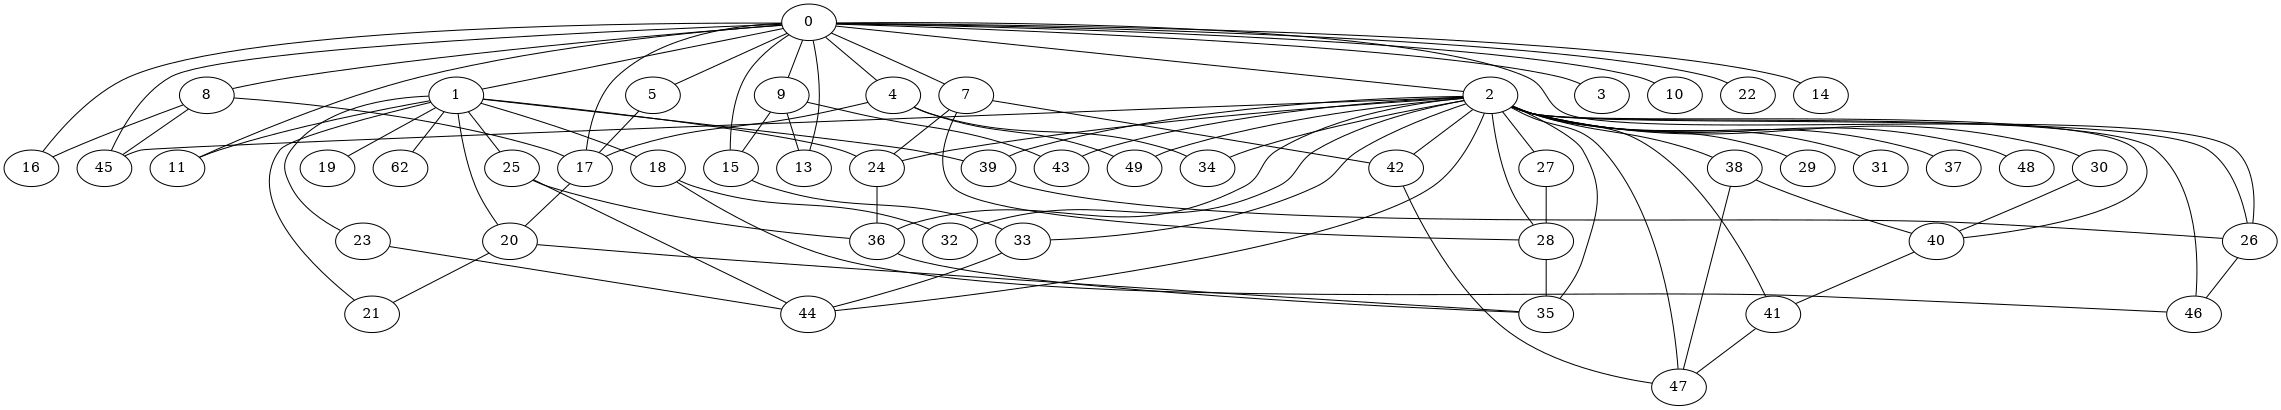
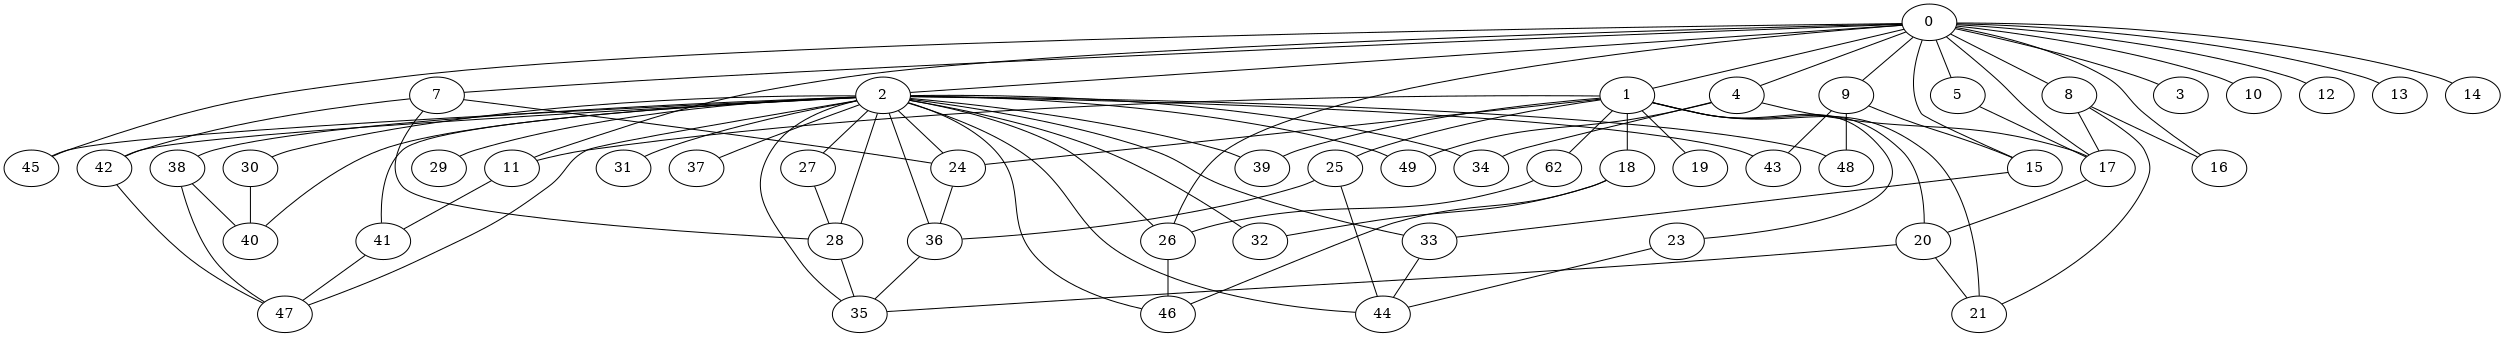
node "22": label "22" -> "12"
edge "8" -- "45": now "8" -- "21"
edge "9" -- "13": now "9" -- "48"
edge "39" -- "26": now "62" -- "26"
edge "40" -- "41": now "11" -- "41"
